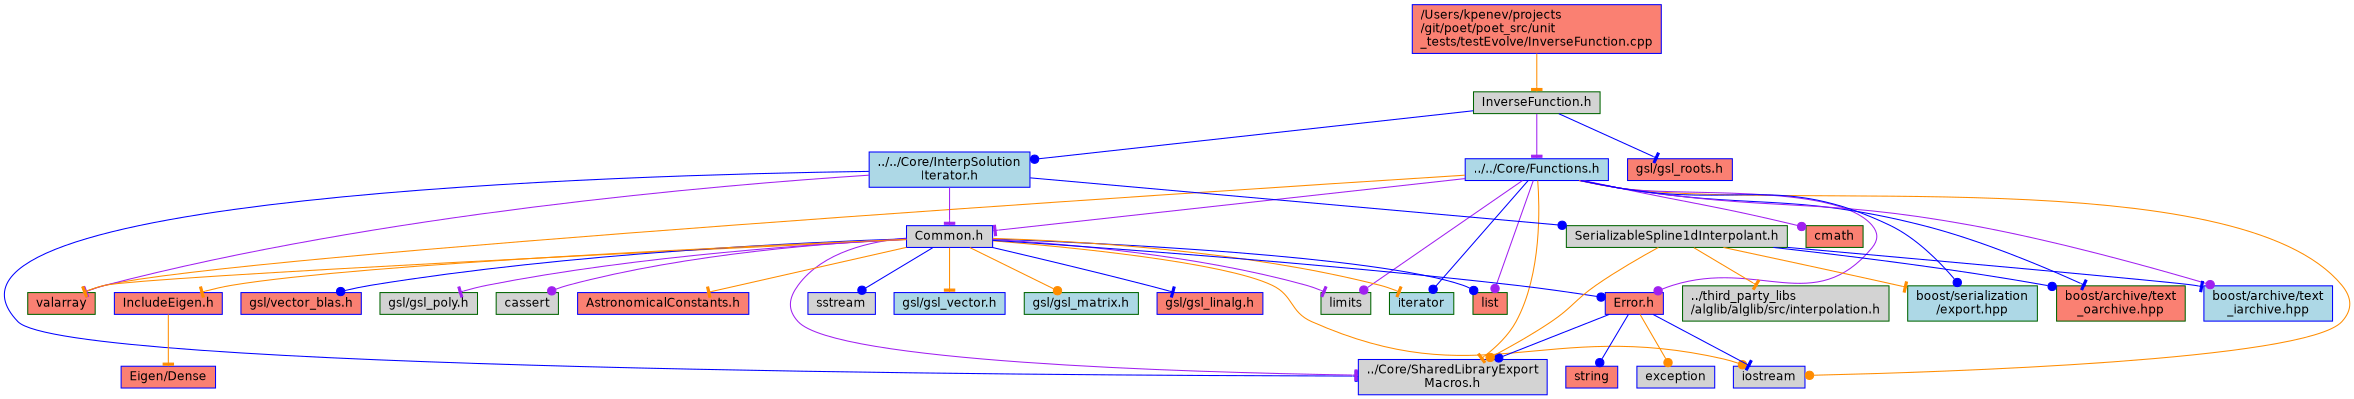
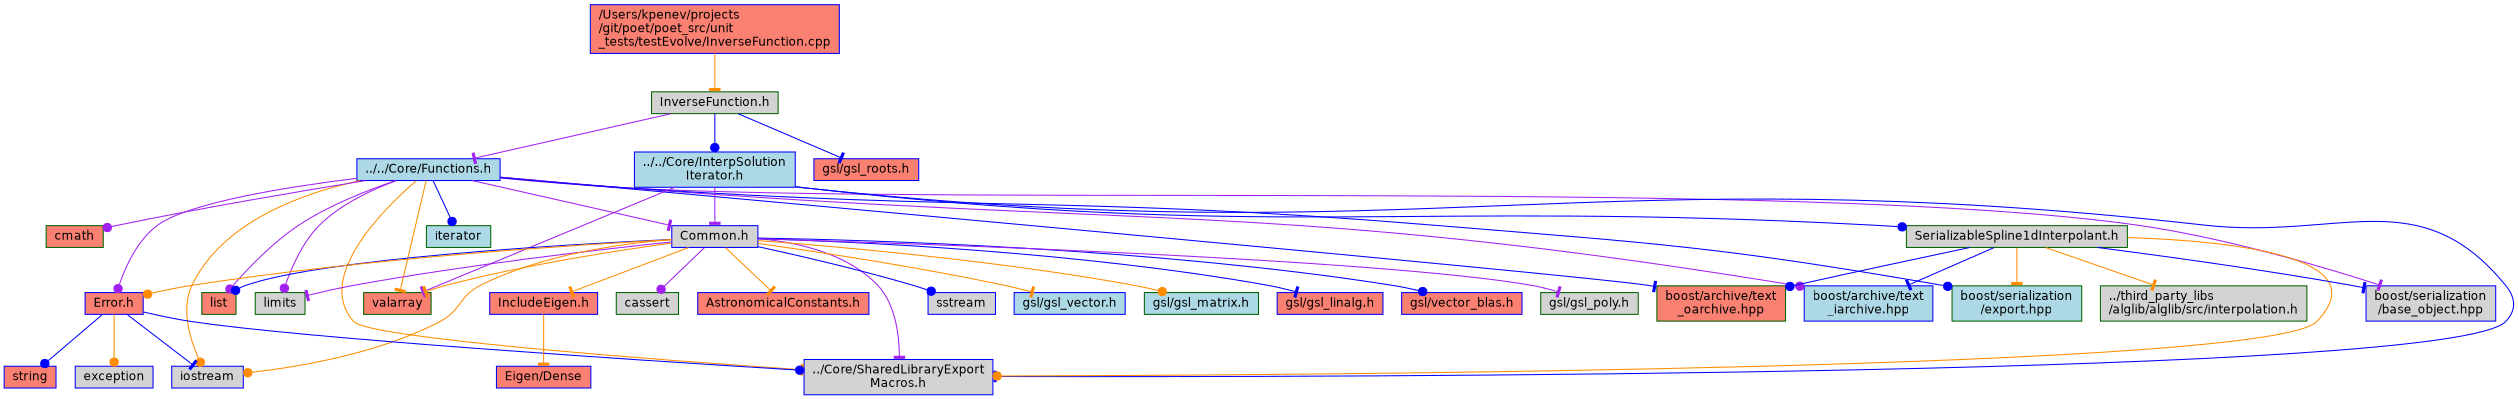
edge "Common.h" -> "iterator": removed
edge "Common.h" -> "Error.h": color blue -> darkorange
node "boost/serialization /base_object.hpp": added
